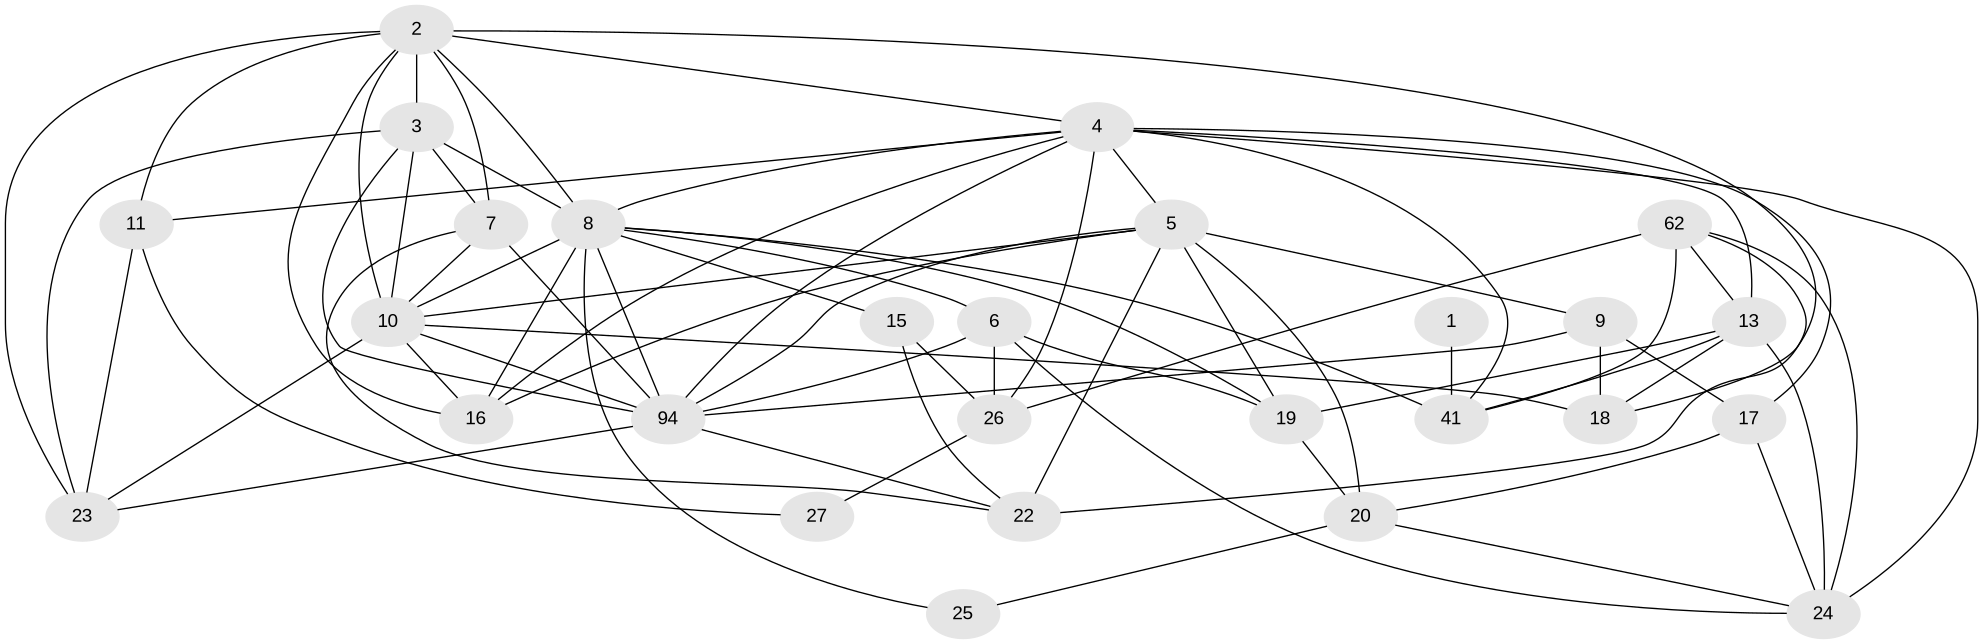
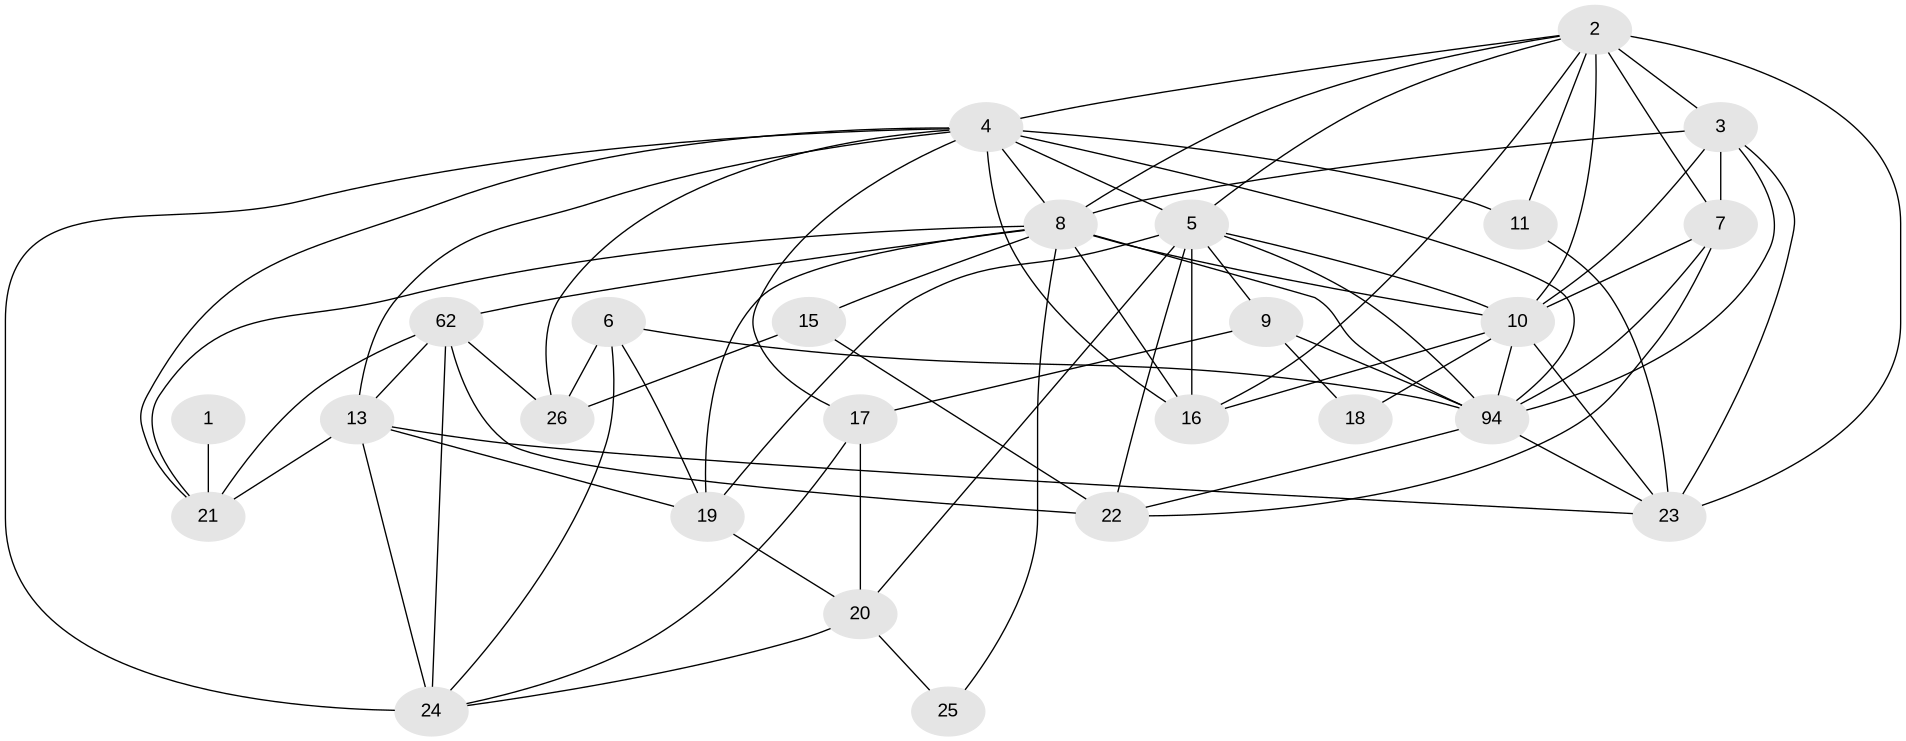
edge "2" -- "18": now "2" -- "5"
edge "8" -- "6": now "8" -- "62"
edge "13" -- "18": now "13" -- "23"
node "41": label "41" -> "21"
node "27": removed
